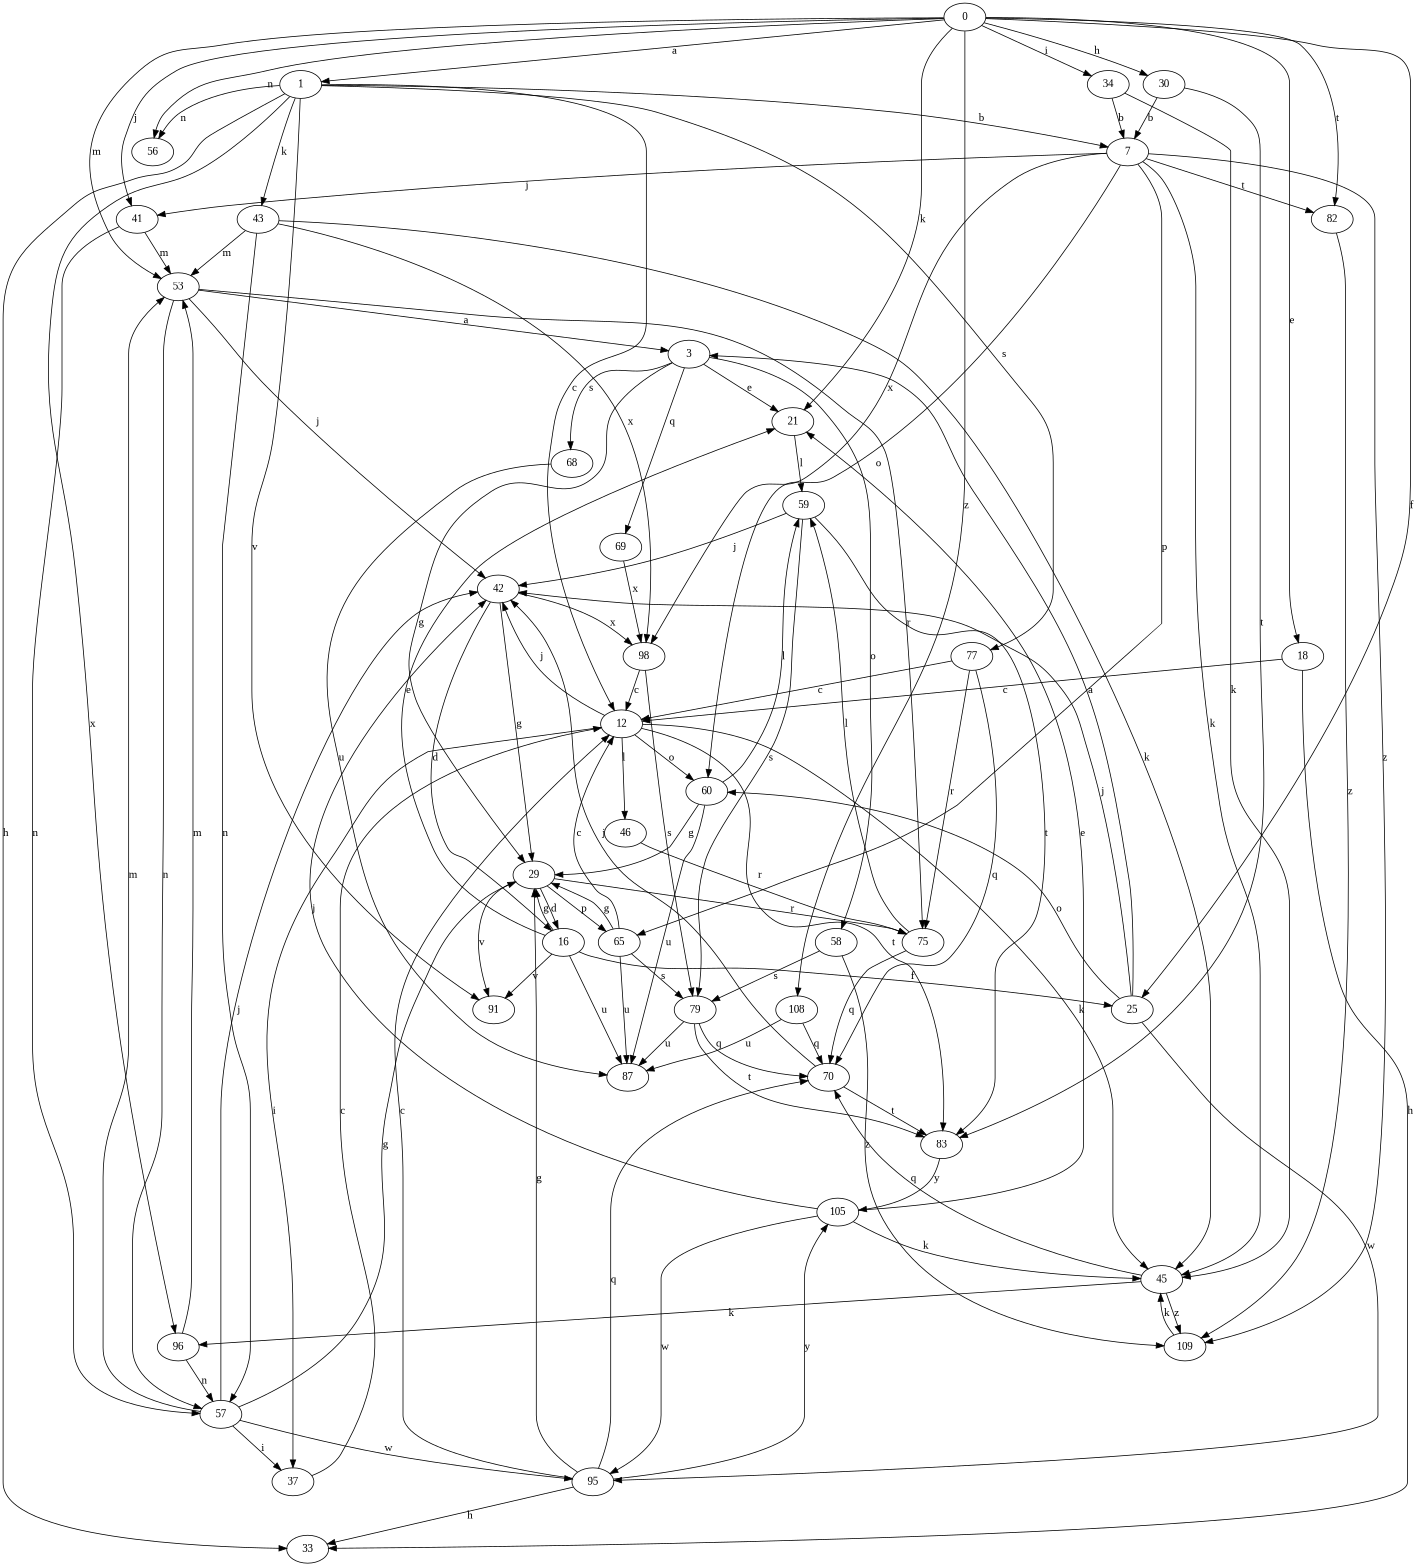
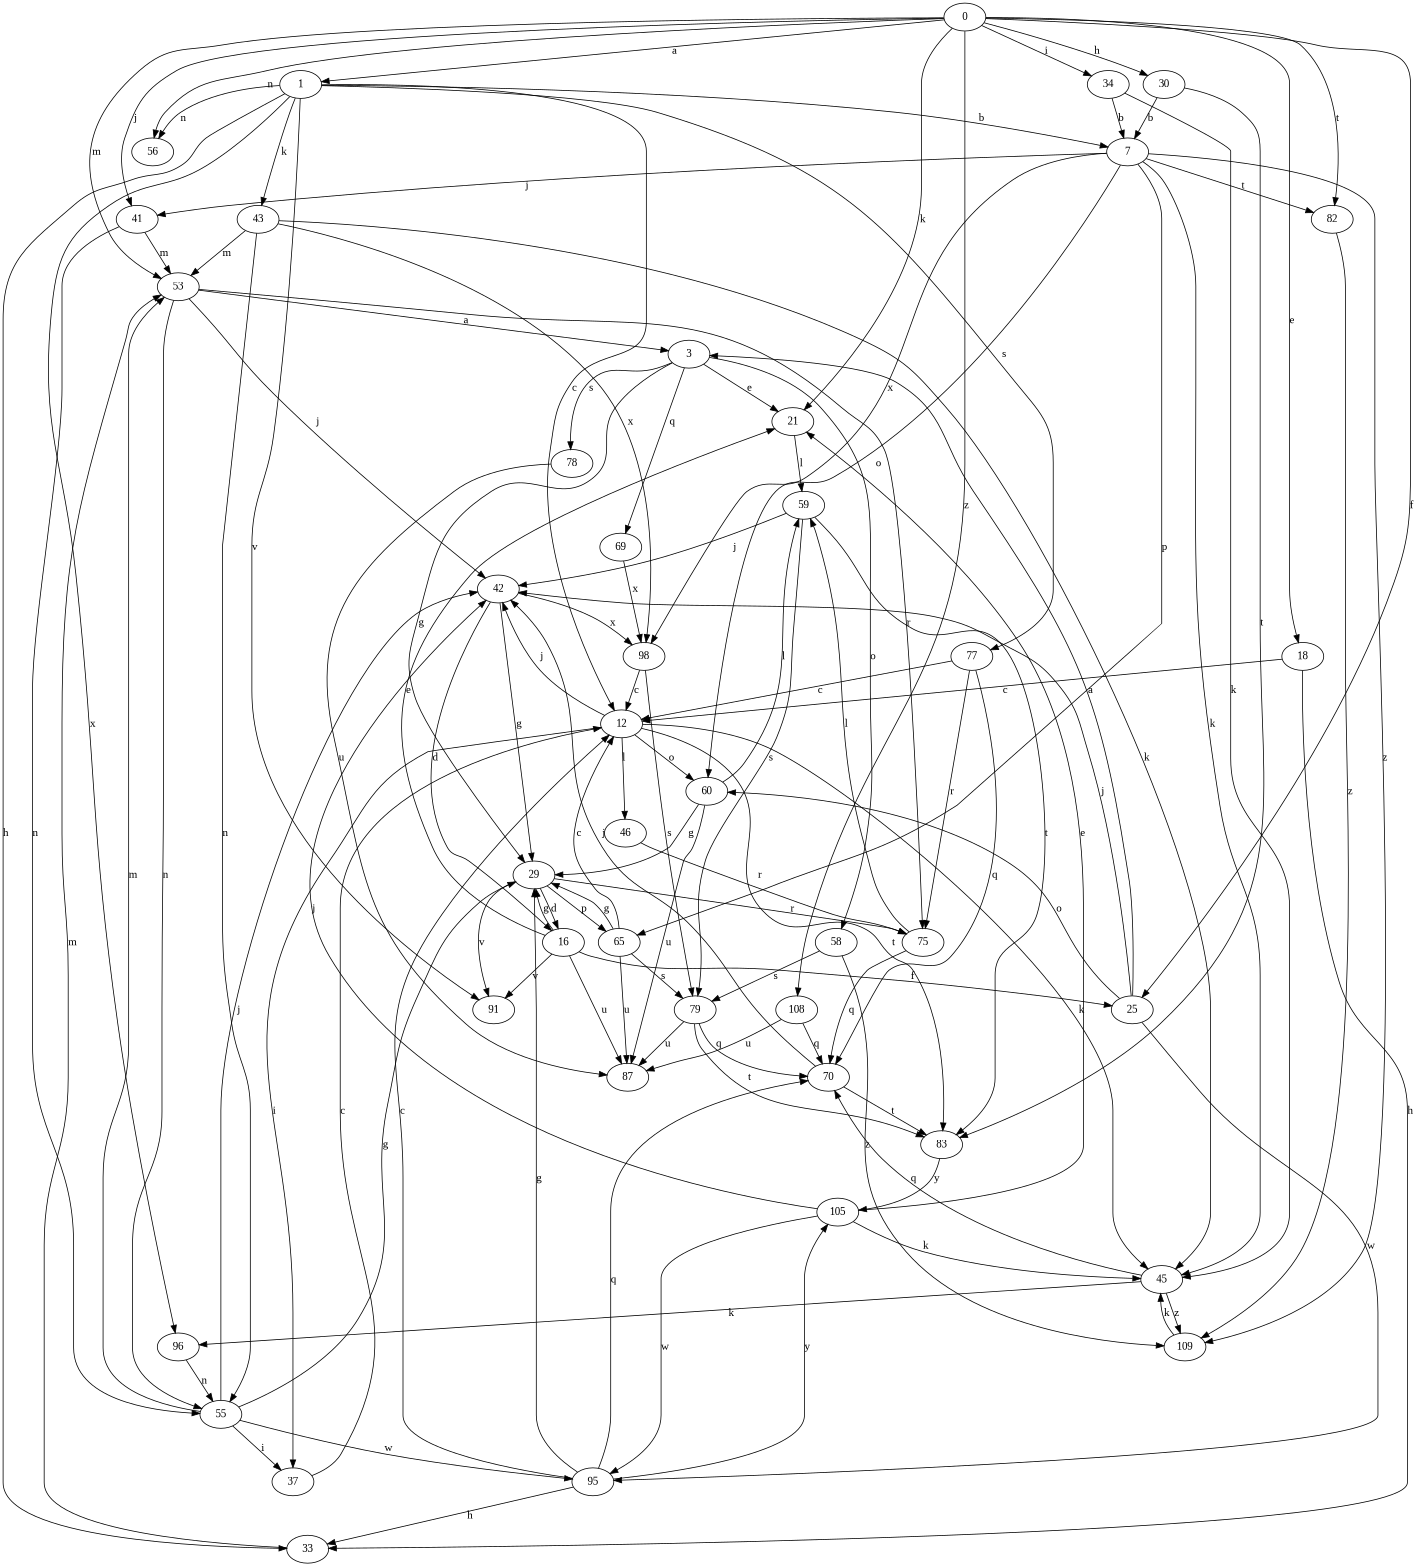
node "68": label "68" -> "78"
edge "96" -> "53": now "33" -> "53"
node "57": label "57" -> "55"
